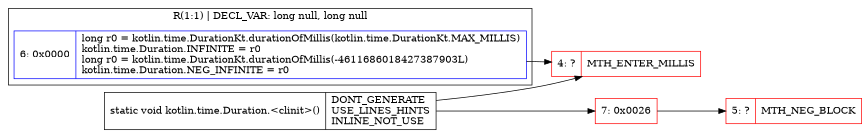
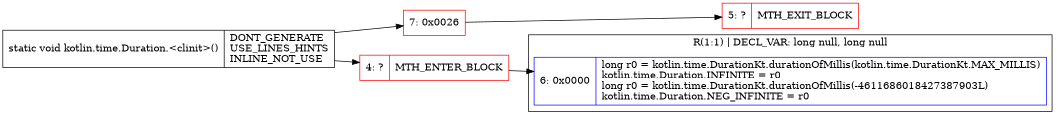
edge "6: 0x0000" -> "4: ?": reversed
node "4: ?": text "MTH_ENTER_MILLIS" -> "MTH_ENTER_BLOCK"
node "5: ?": text "MTH_NEG_BLOCK" -> "MTH_EXIT_BLOCK"
